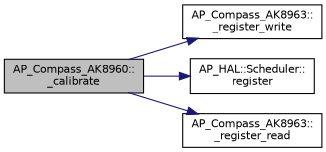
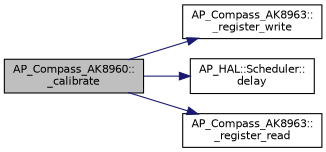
node "AP_HAL::Scheduler:: register": label "AP_HAL::Scheduler:: register" -> "AP_HAL::Scheduler:: delay"
